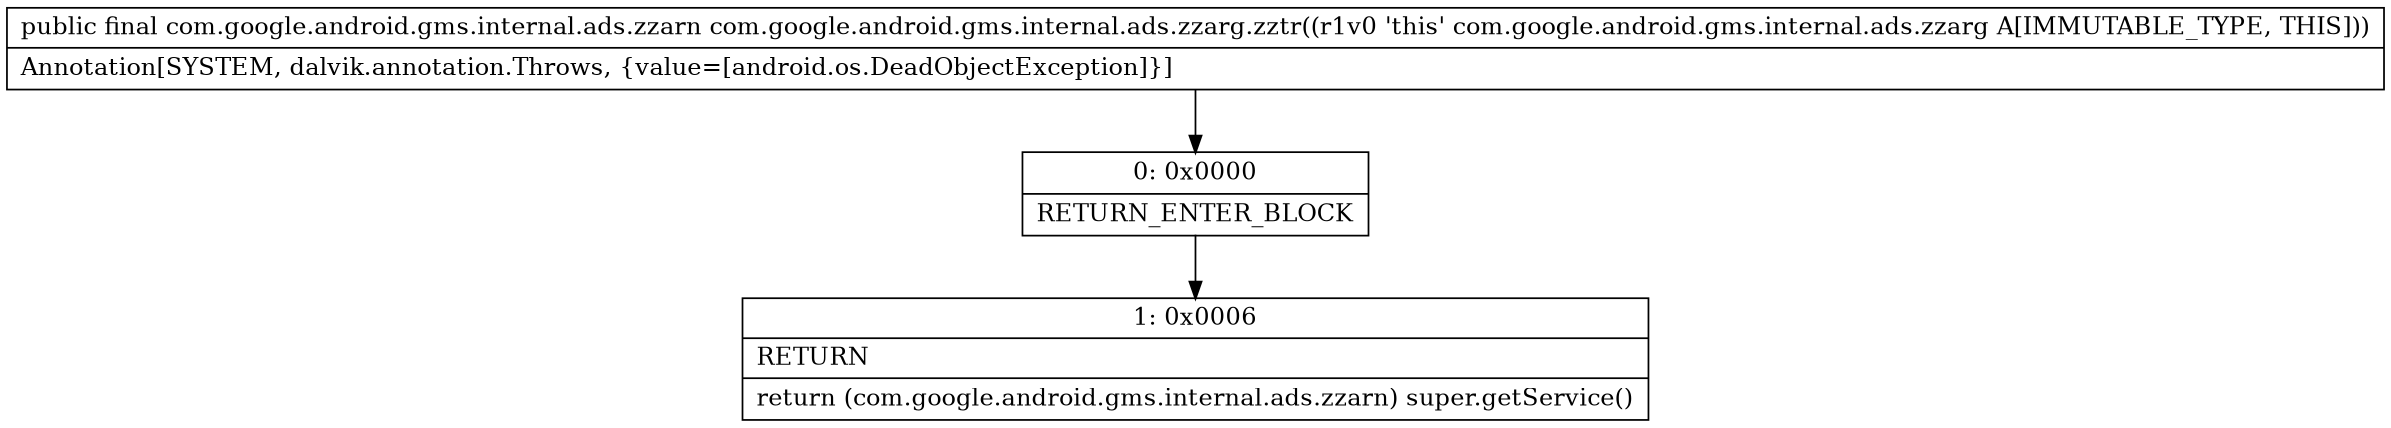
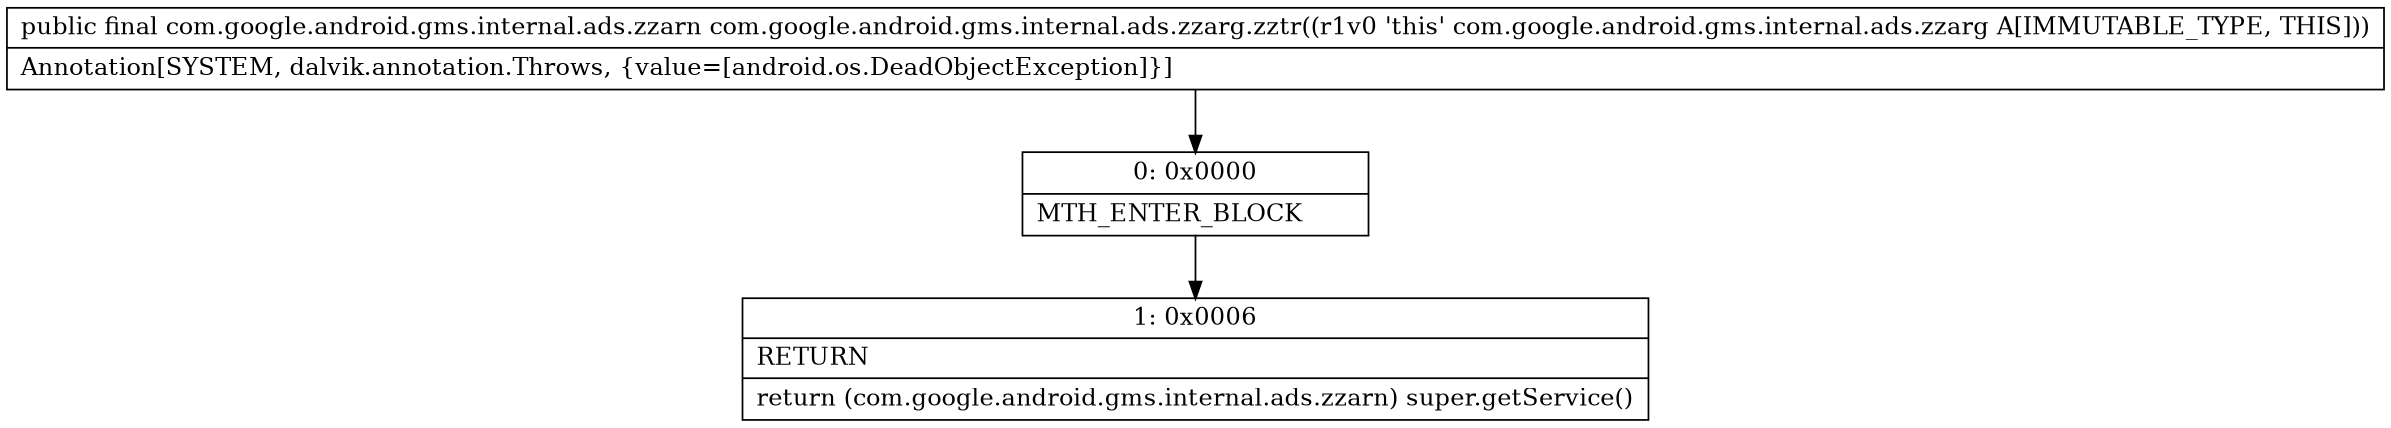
node "0: 0x0000": text "RETURN_ENTER_BLOCK" -> "MTH_ENTER_BLOCK"
